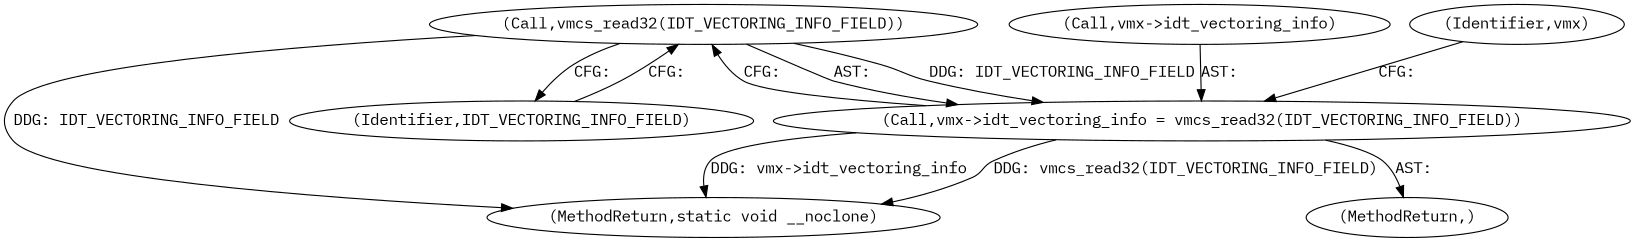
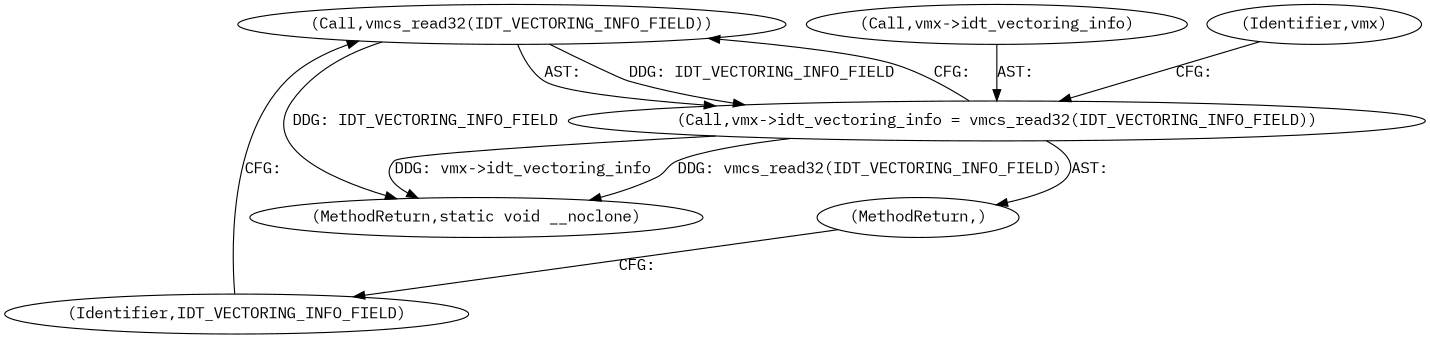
edge "(Call,vmcs_read32(IDT_VECTORING_INFO_FIELD))" -> "(Identifier,IDT_VECTORING_INFO_FIELD)": now "(MethodReturn,)" -> "(Identifier,IDT_VECTORING_INFO_FIELD)"
